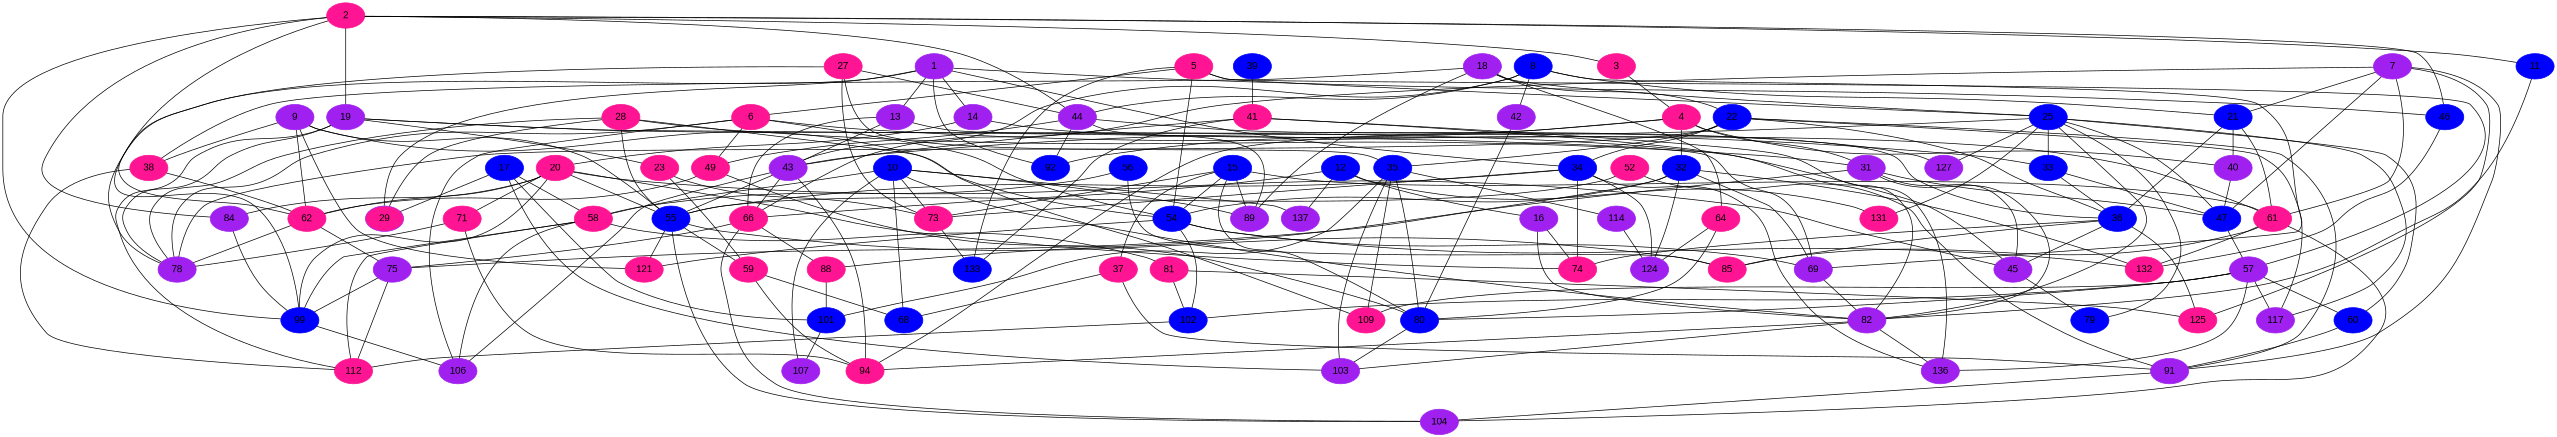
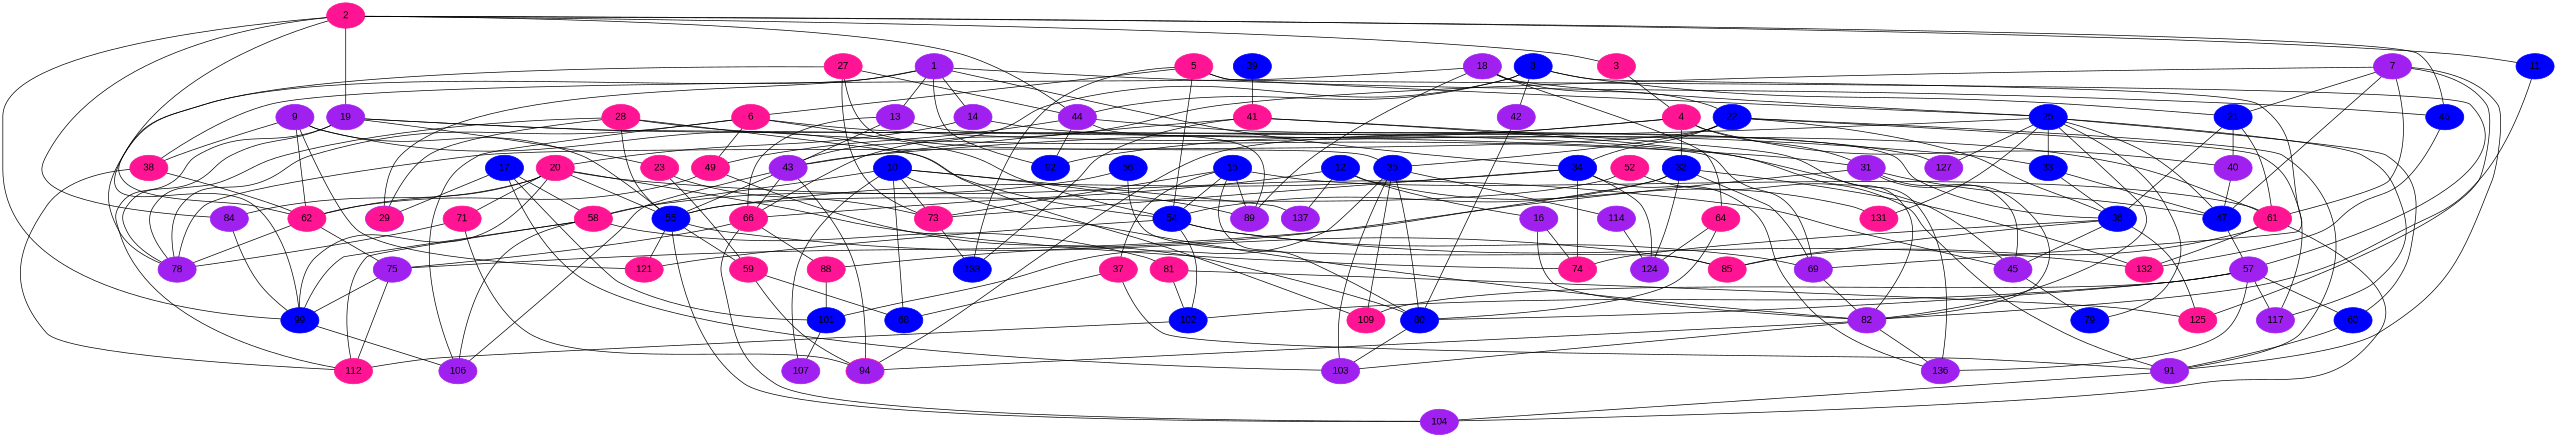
node "94": fillcolor deeppink -> purple
